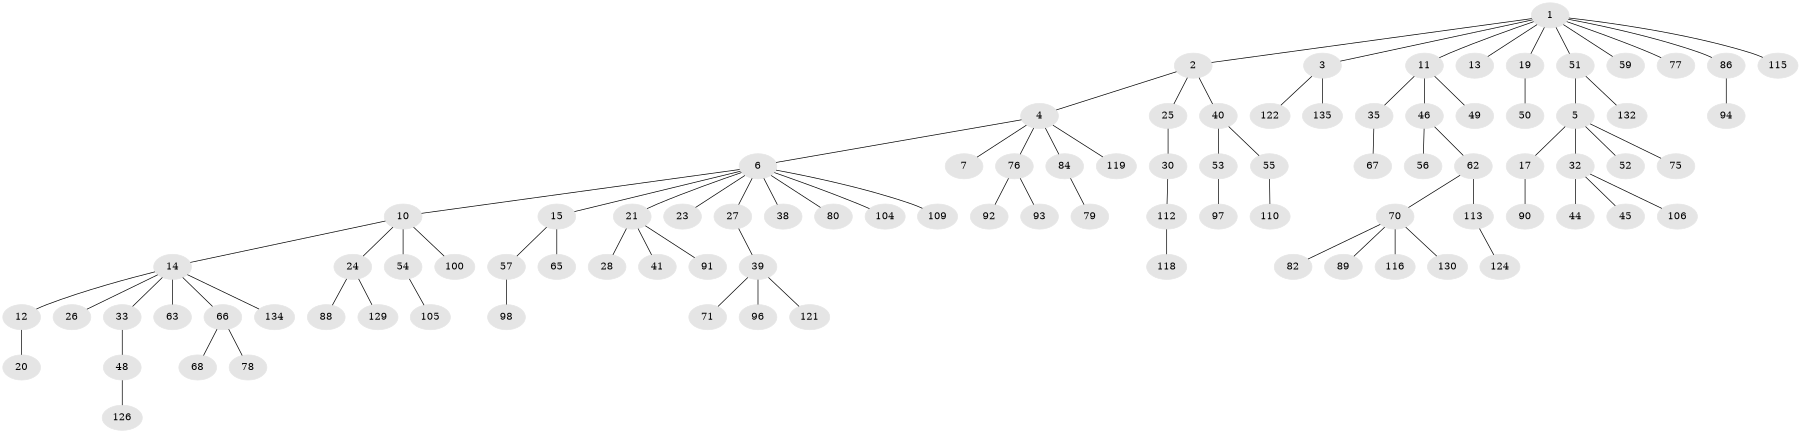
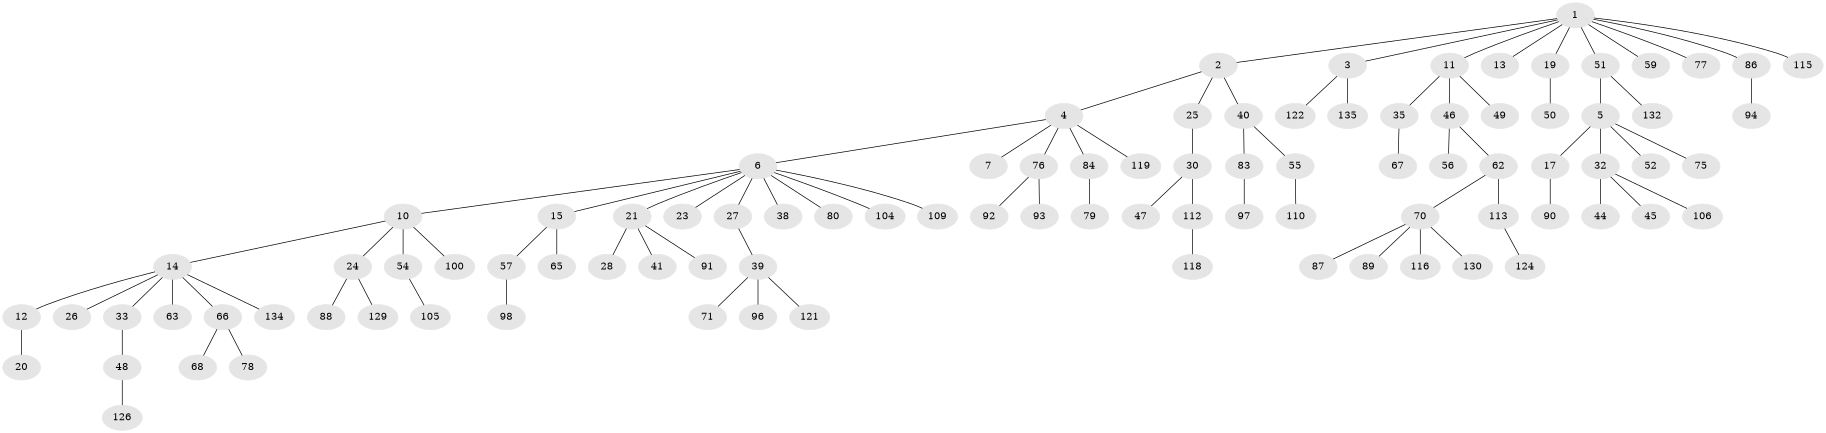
node "53": label "53" -> "83"
node "47": added
node "82": label "82" -> "87"
